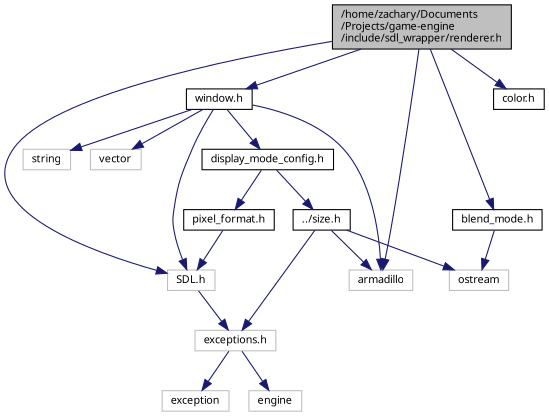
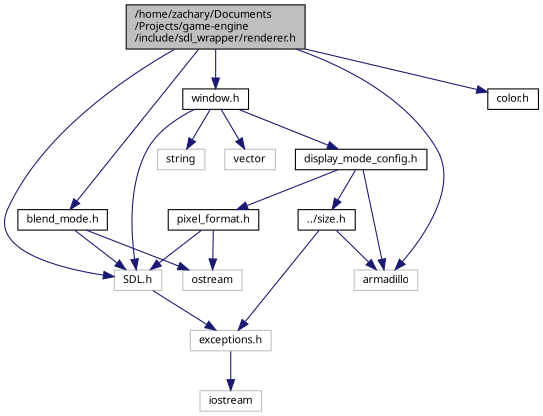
edge "window.h" -> "armadillo": now "display_mode_config.h" -> "armadillo"
edge "blend_mode.h" -> "SDL.h": added
edge "../size.h" -> "ostream": now "pixel_format.h" -> "ostream"
node "exception": removed
node "engine": label "engine" -> "iostream"
